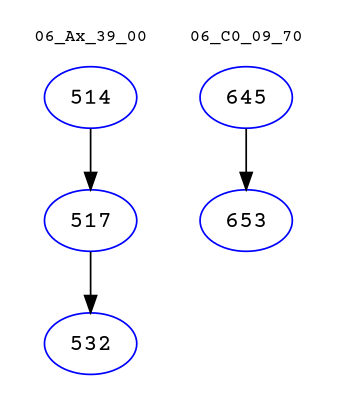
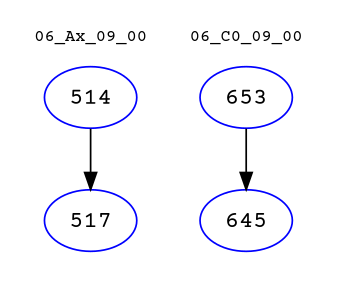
cluster "06_Ax_39_00": label "06_Ax_39_00" -> "06_Ax_09_00"
cluster "06_C0_09_70": label "06_C0_09_70" -> "06_C0_09_00"
edge "645" -> "653": reversed
node "532": removed
